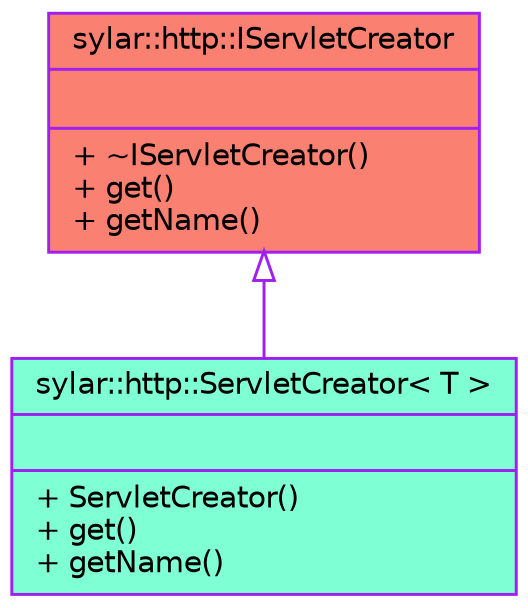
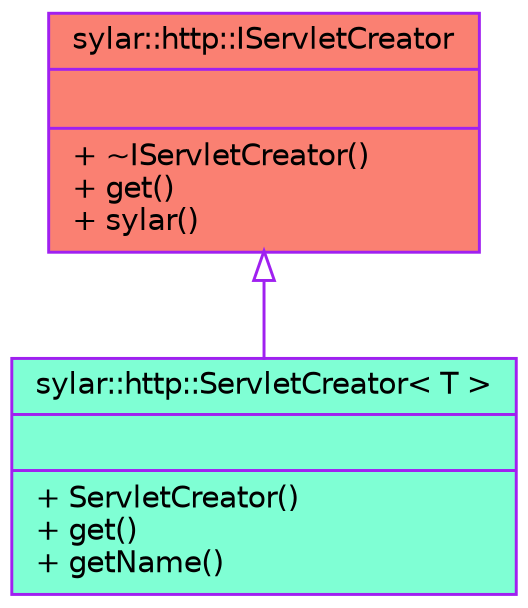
node "sylar::http::IServletCreator": text "+ getName()" -> "+ sylar()"
